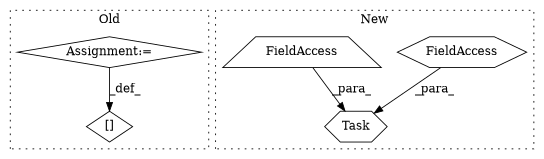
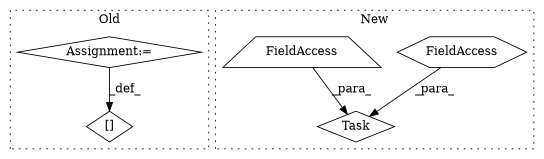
node "Task": shape hexagon -> diamond
